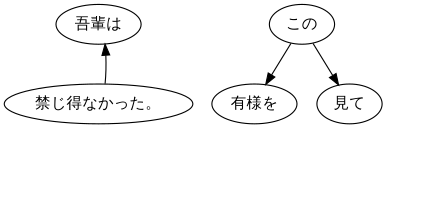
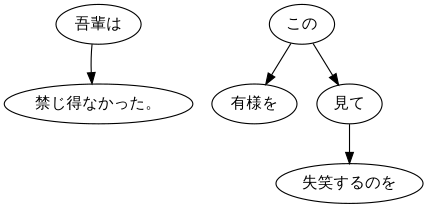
edge "禁じ得なかった。" -> "吾輩は": reversed
node "失笑するのを": added
